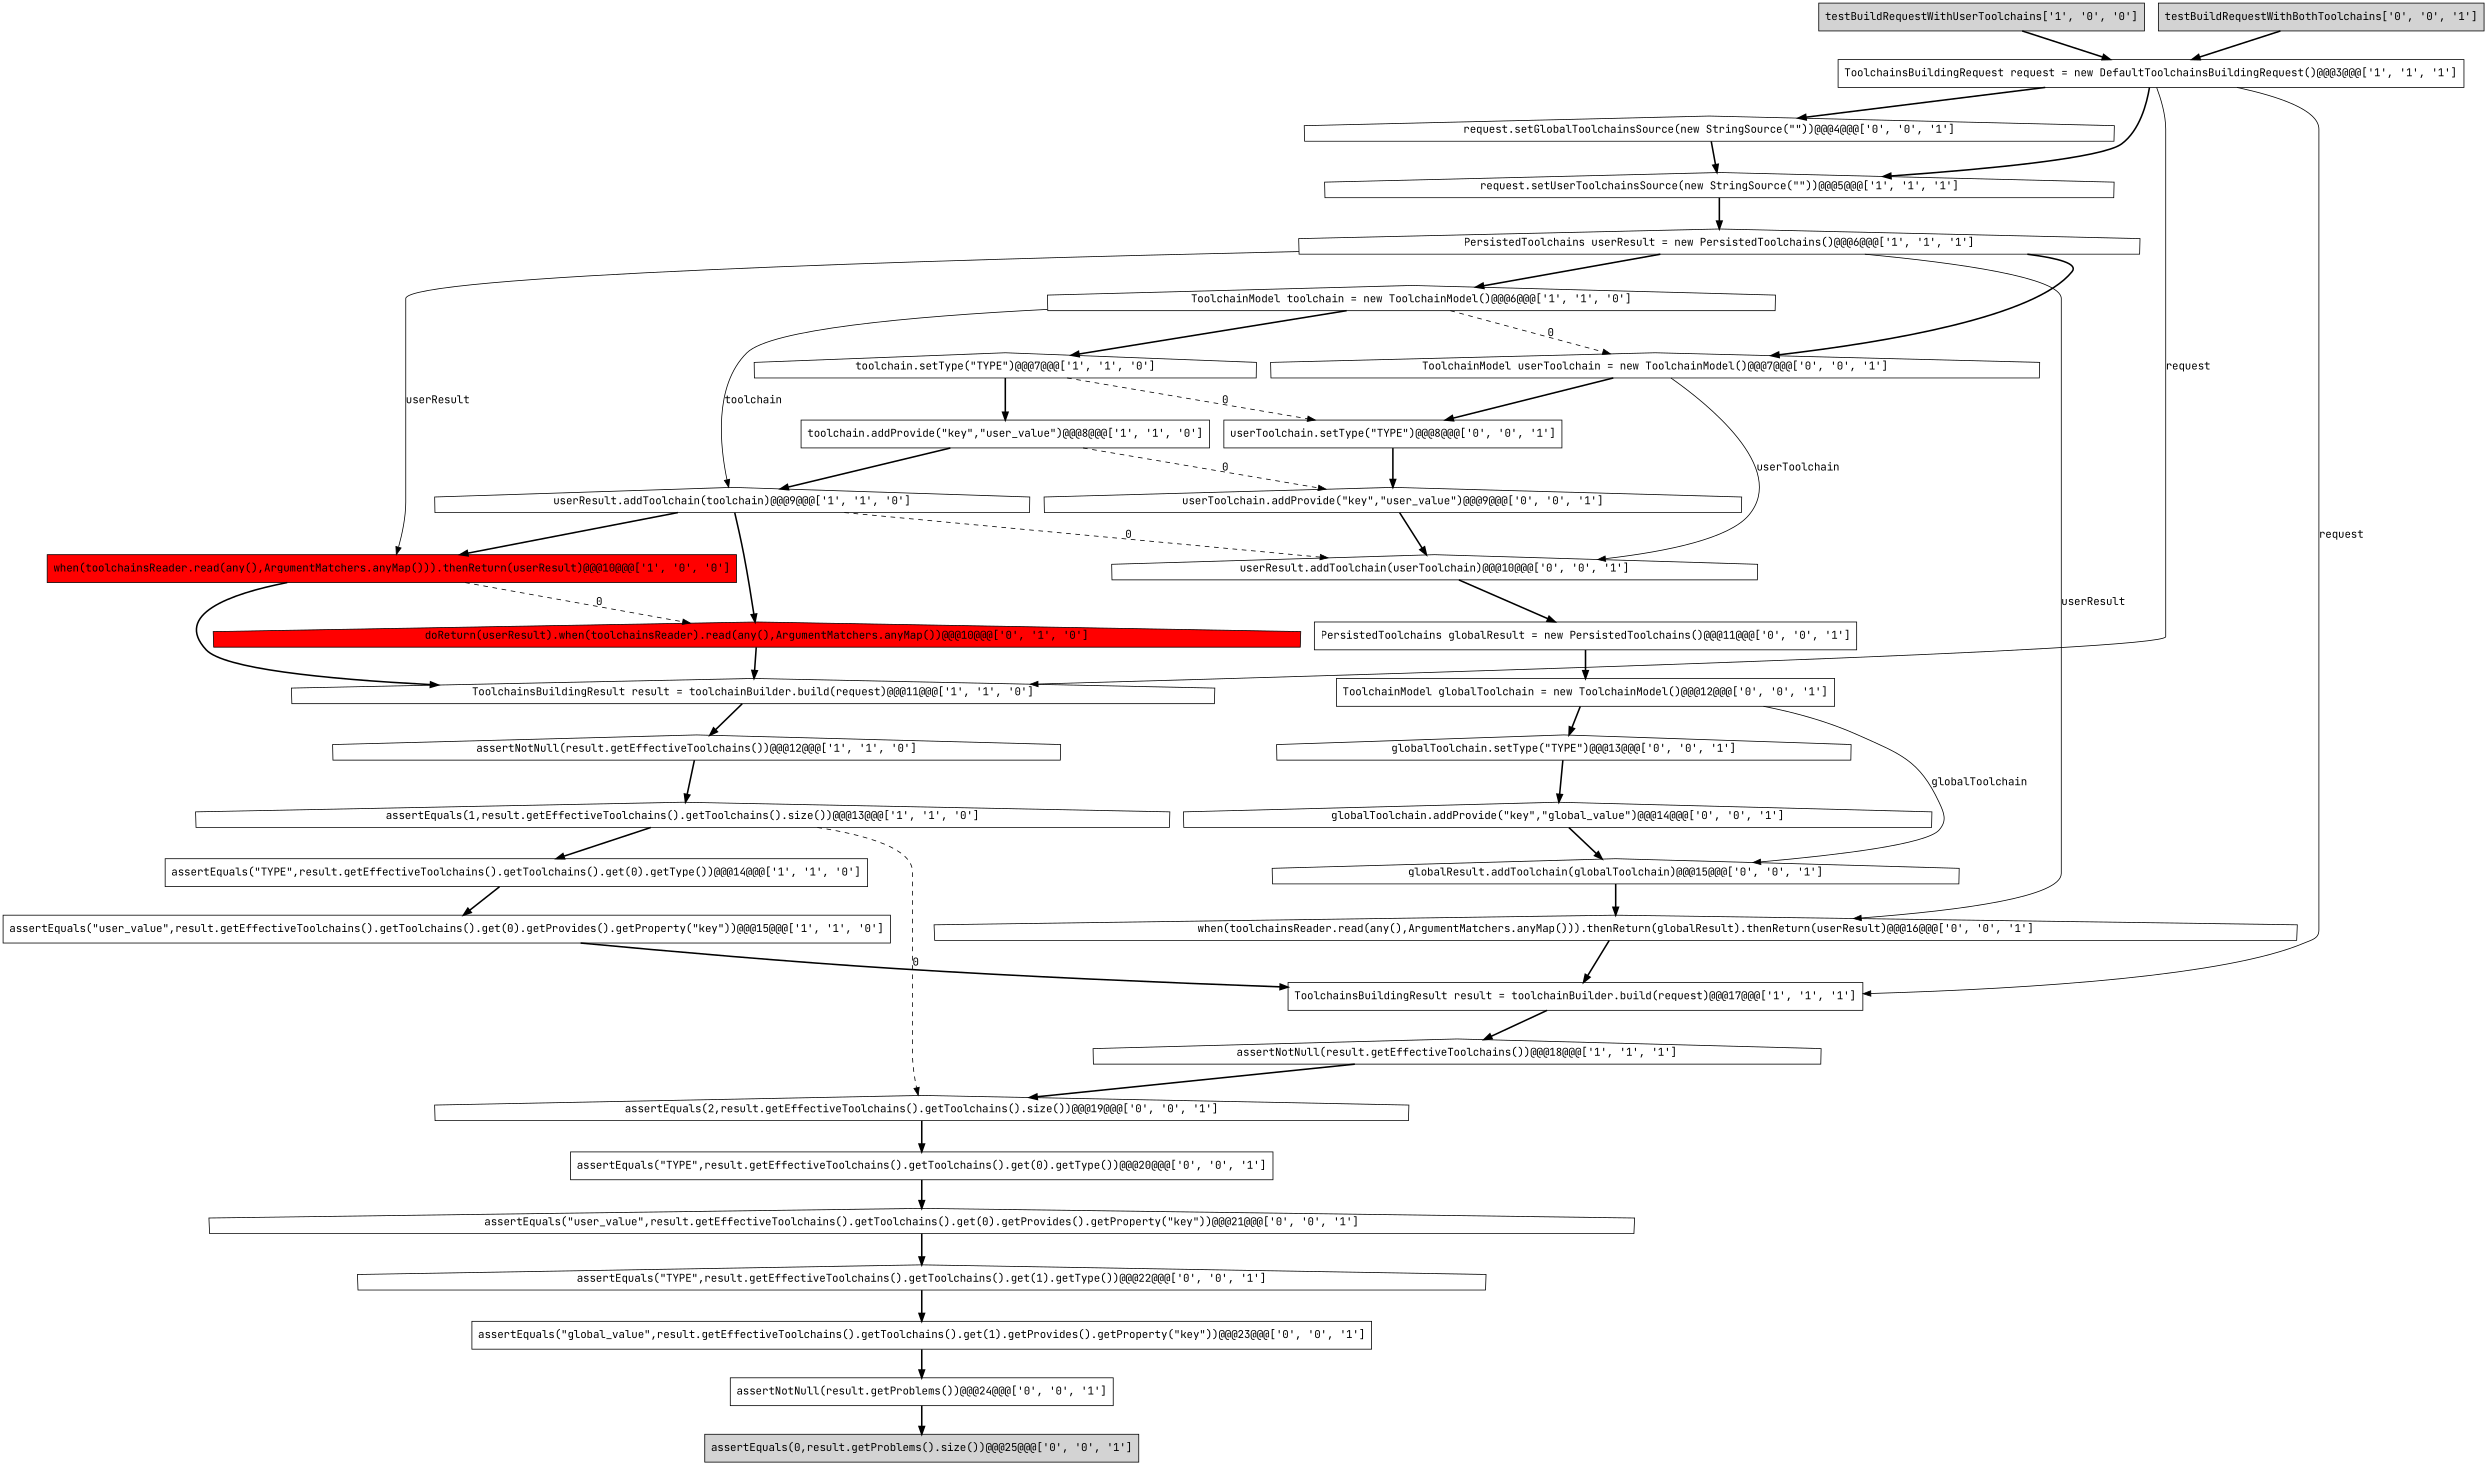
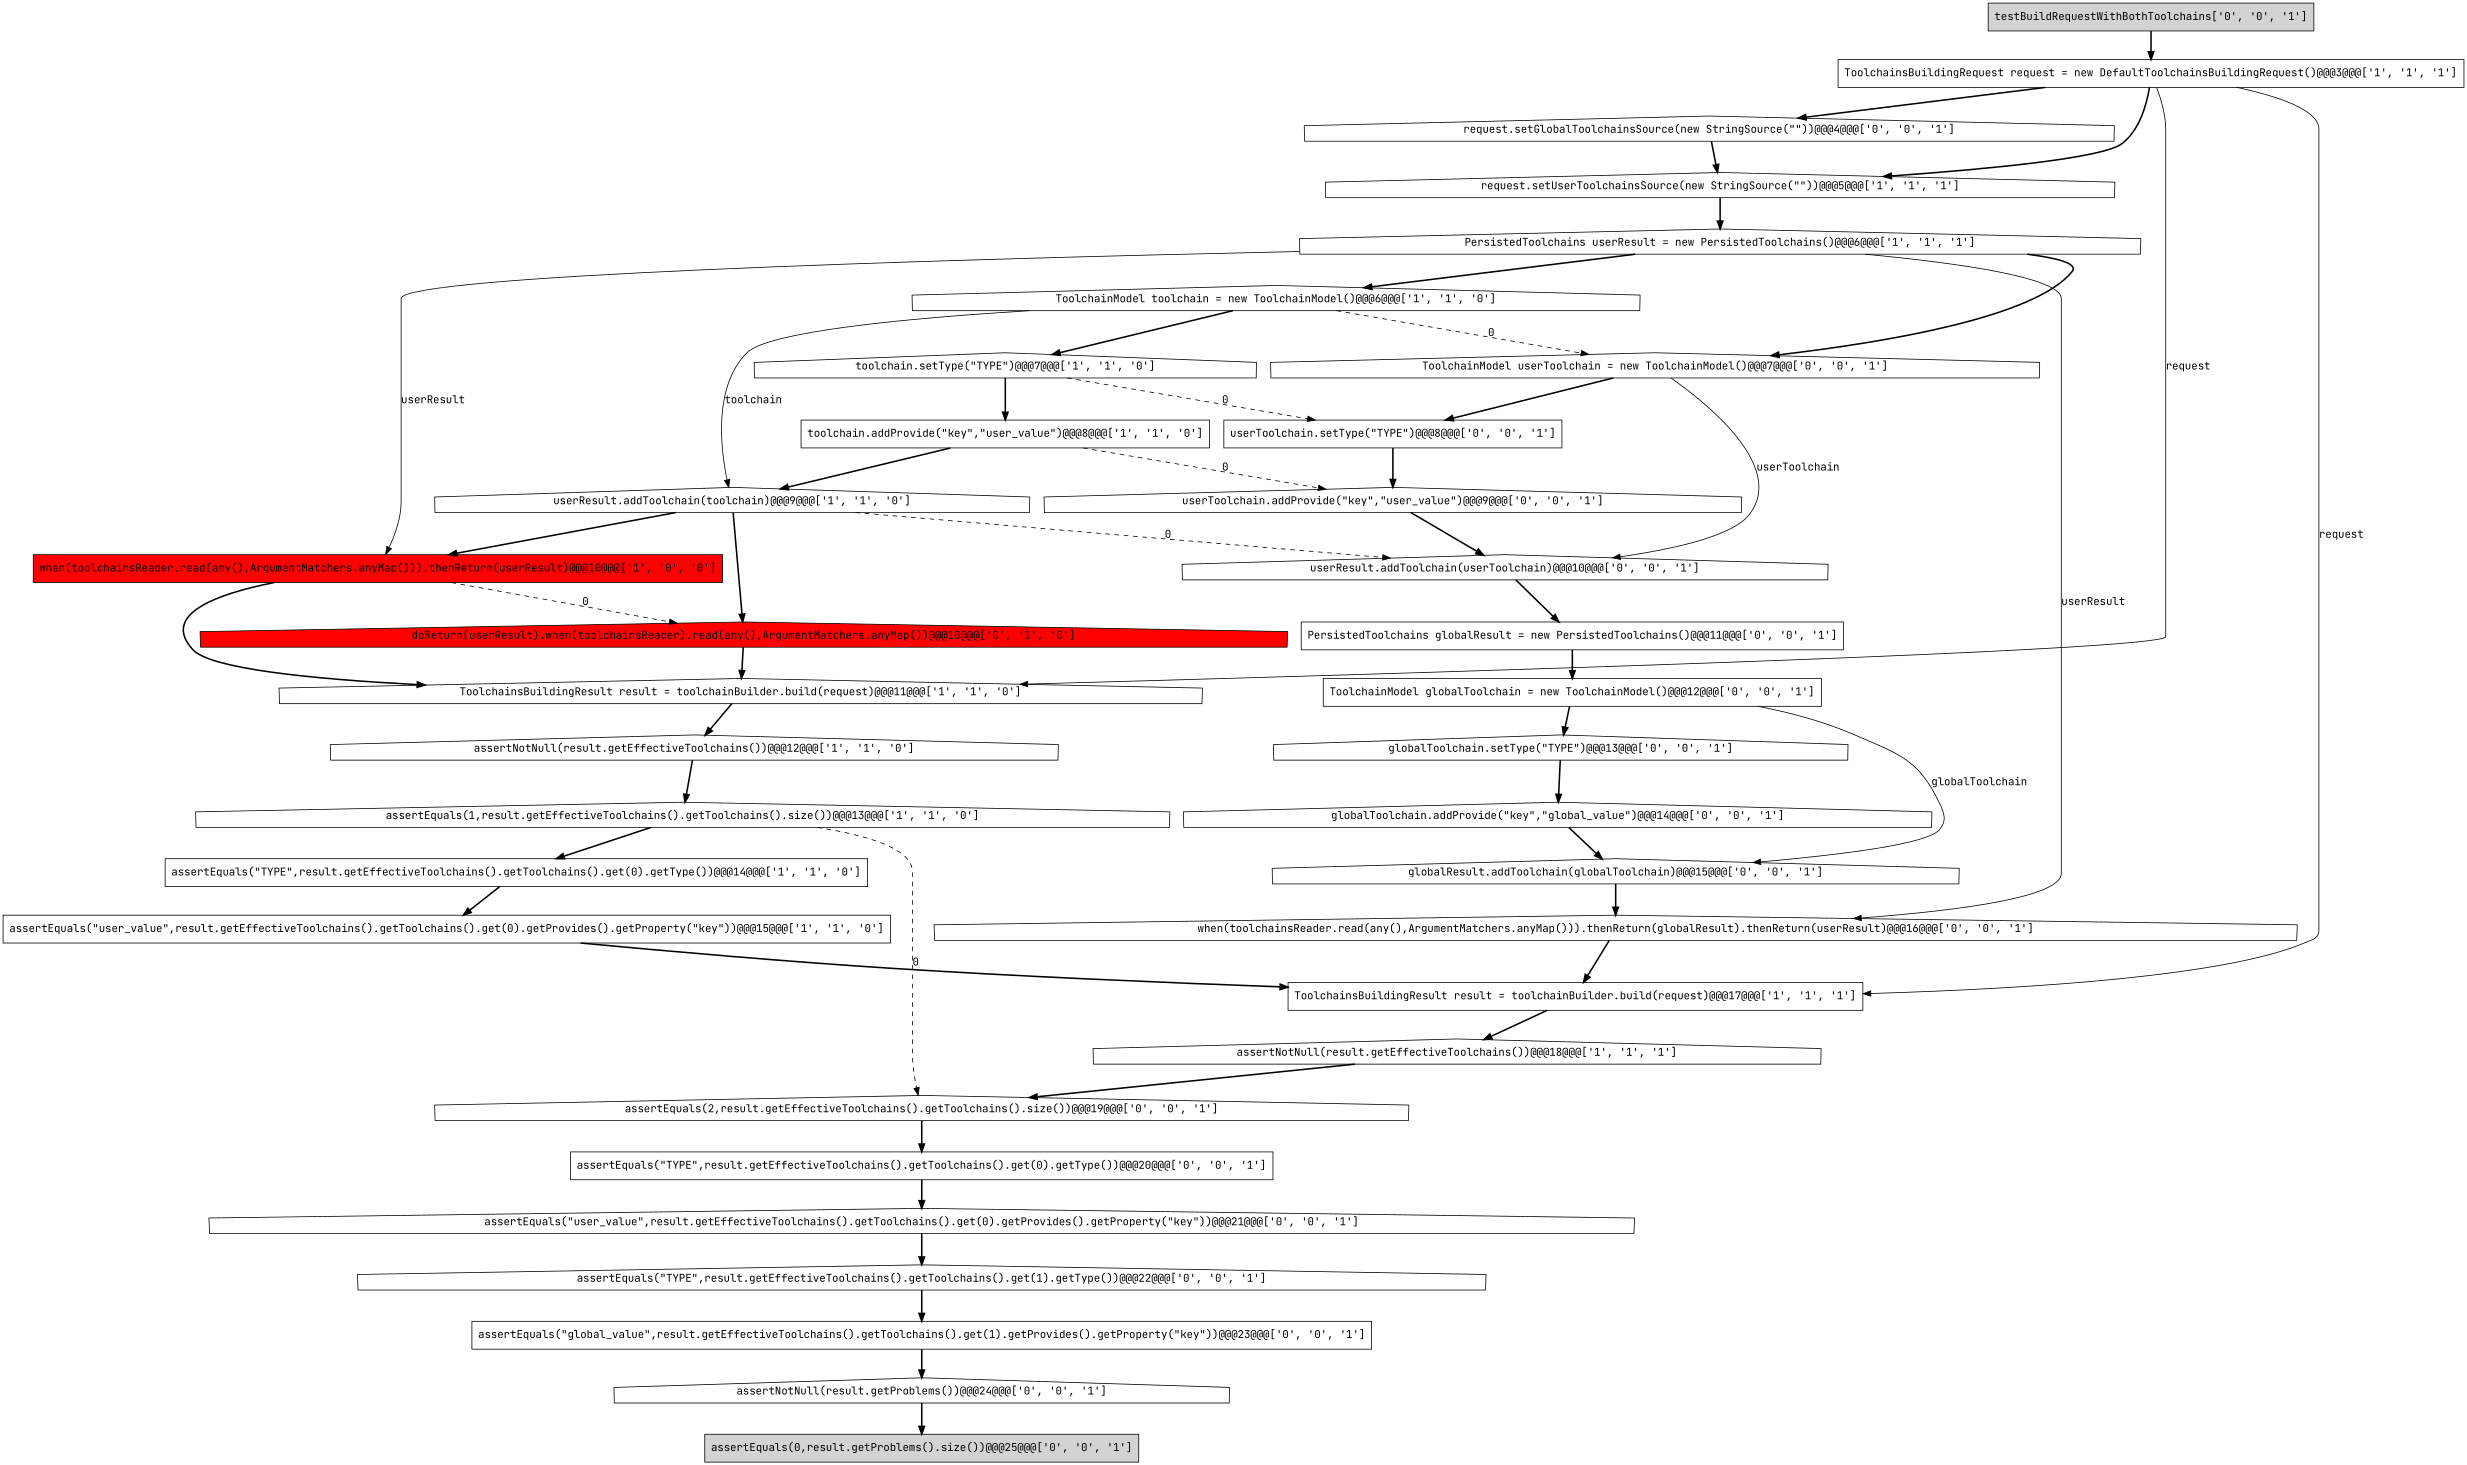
node "testBuildRequestWithUserToolchains['1', '0', '0']": removed
node "assertNotNull(result.getProblems())@@@24@@@['0', '0', '1']": shape box -> house
